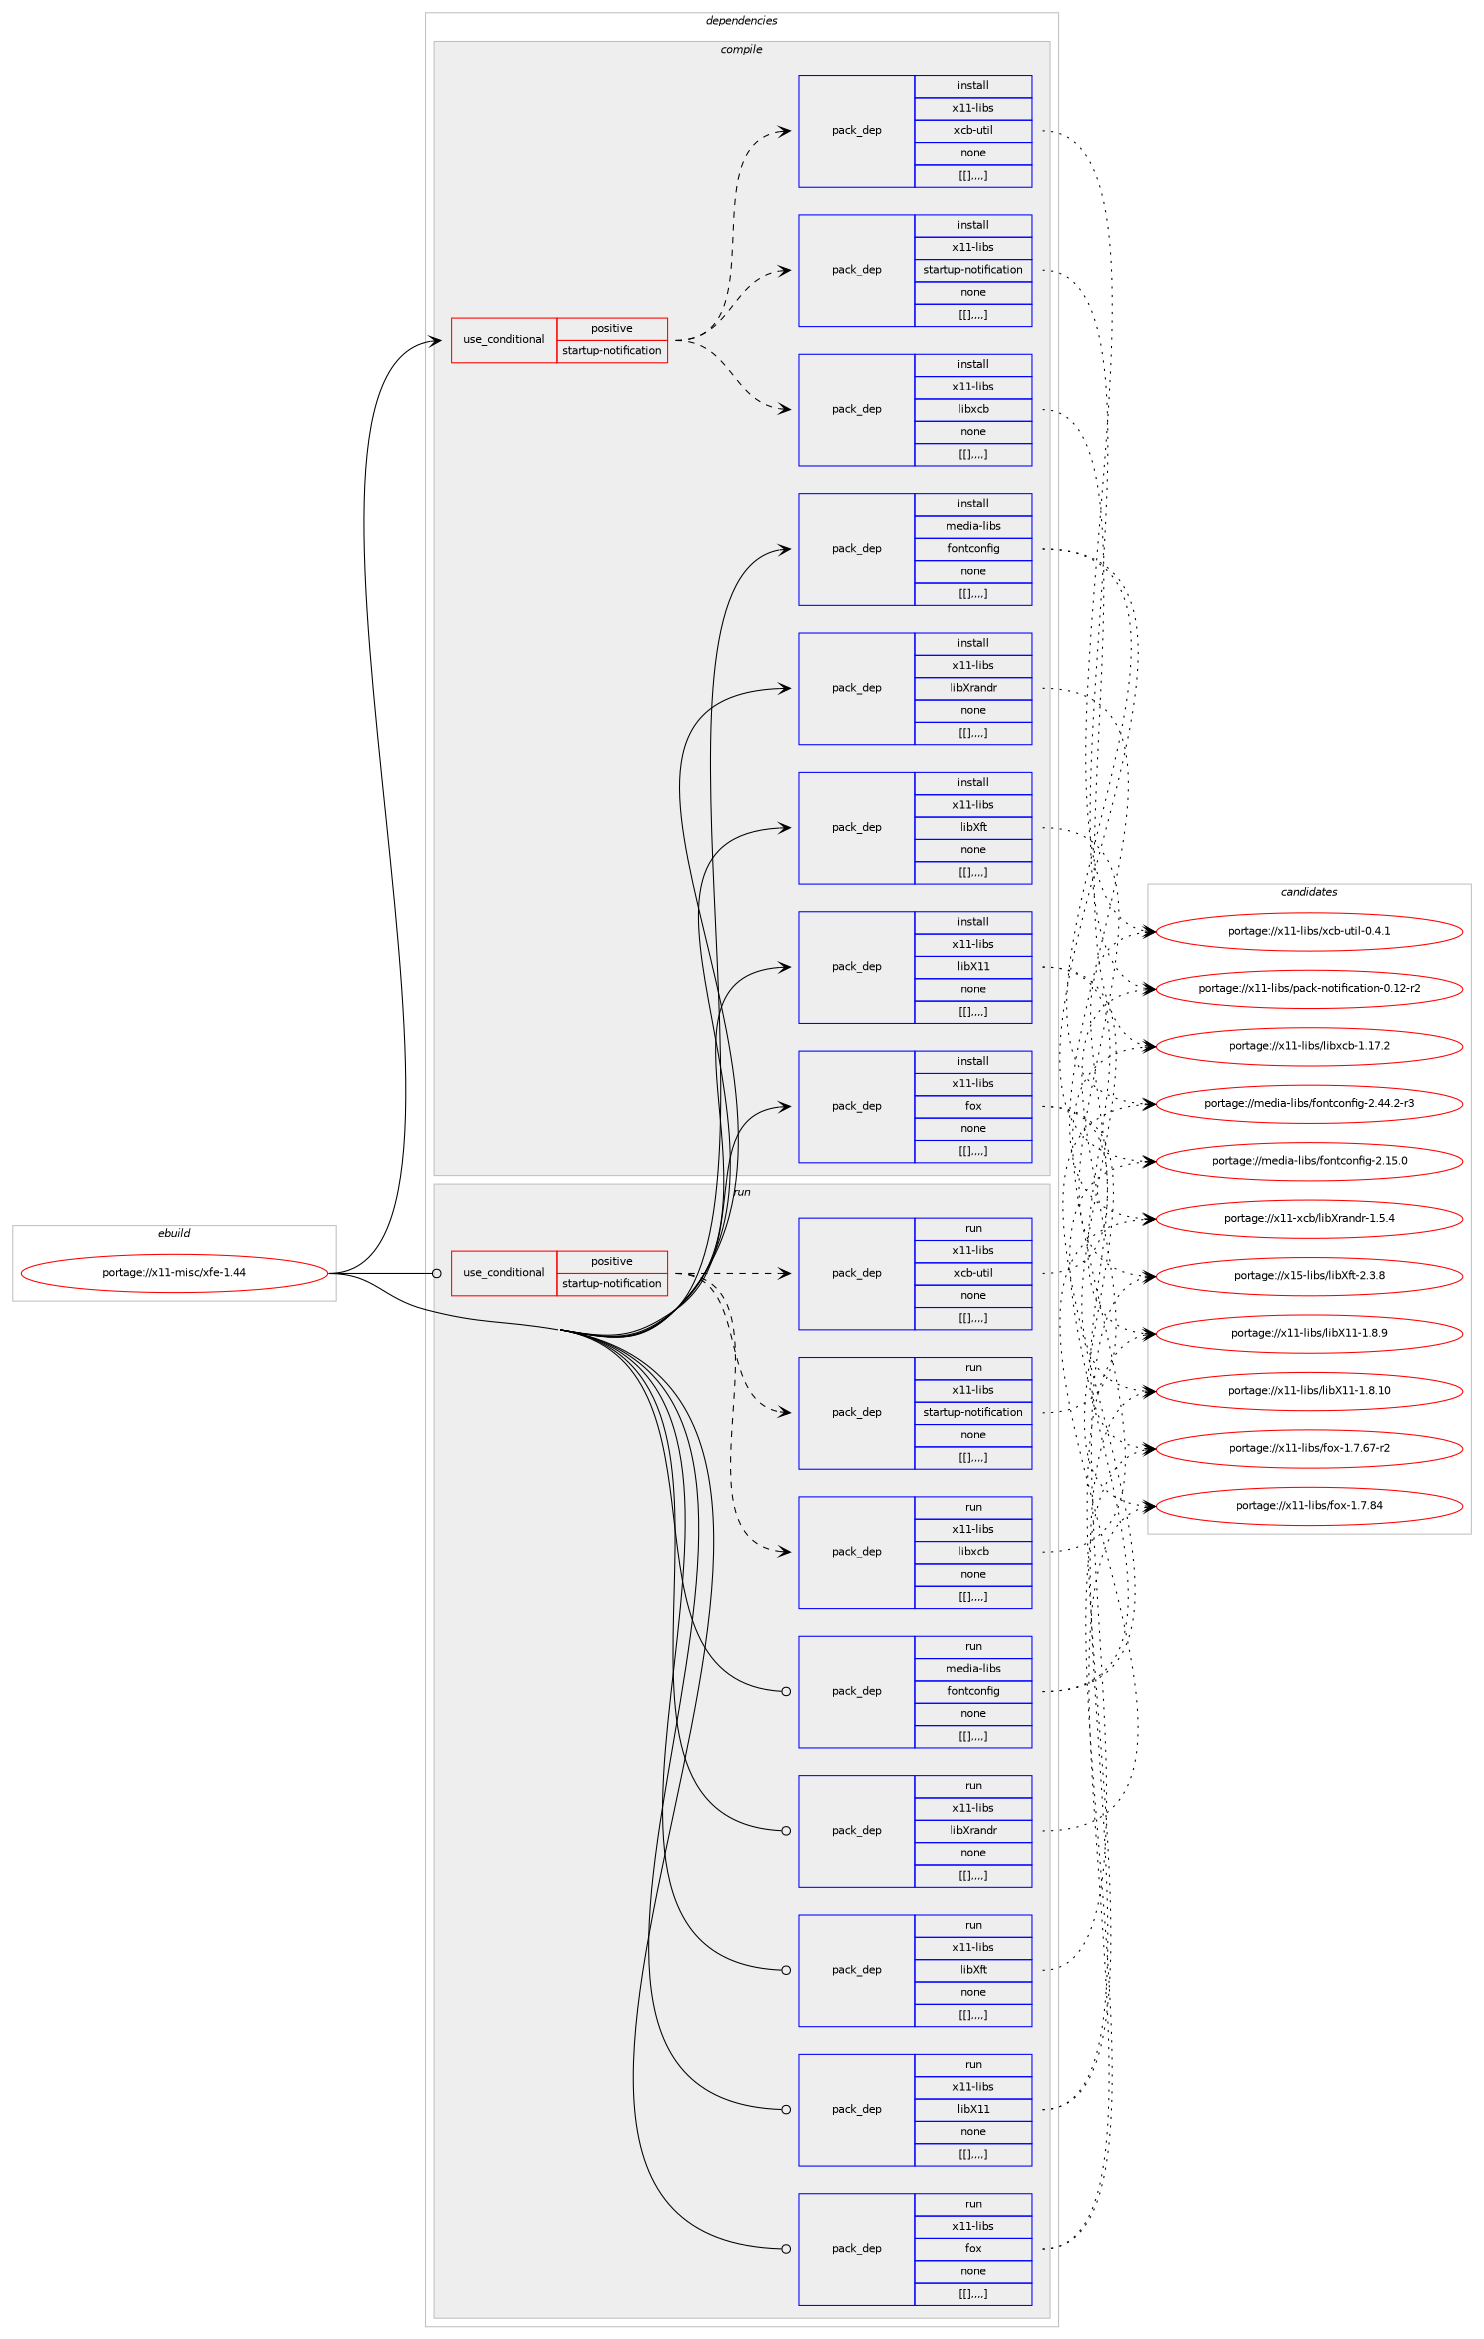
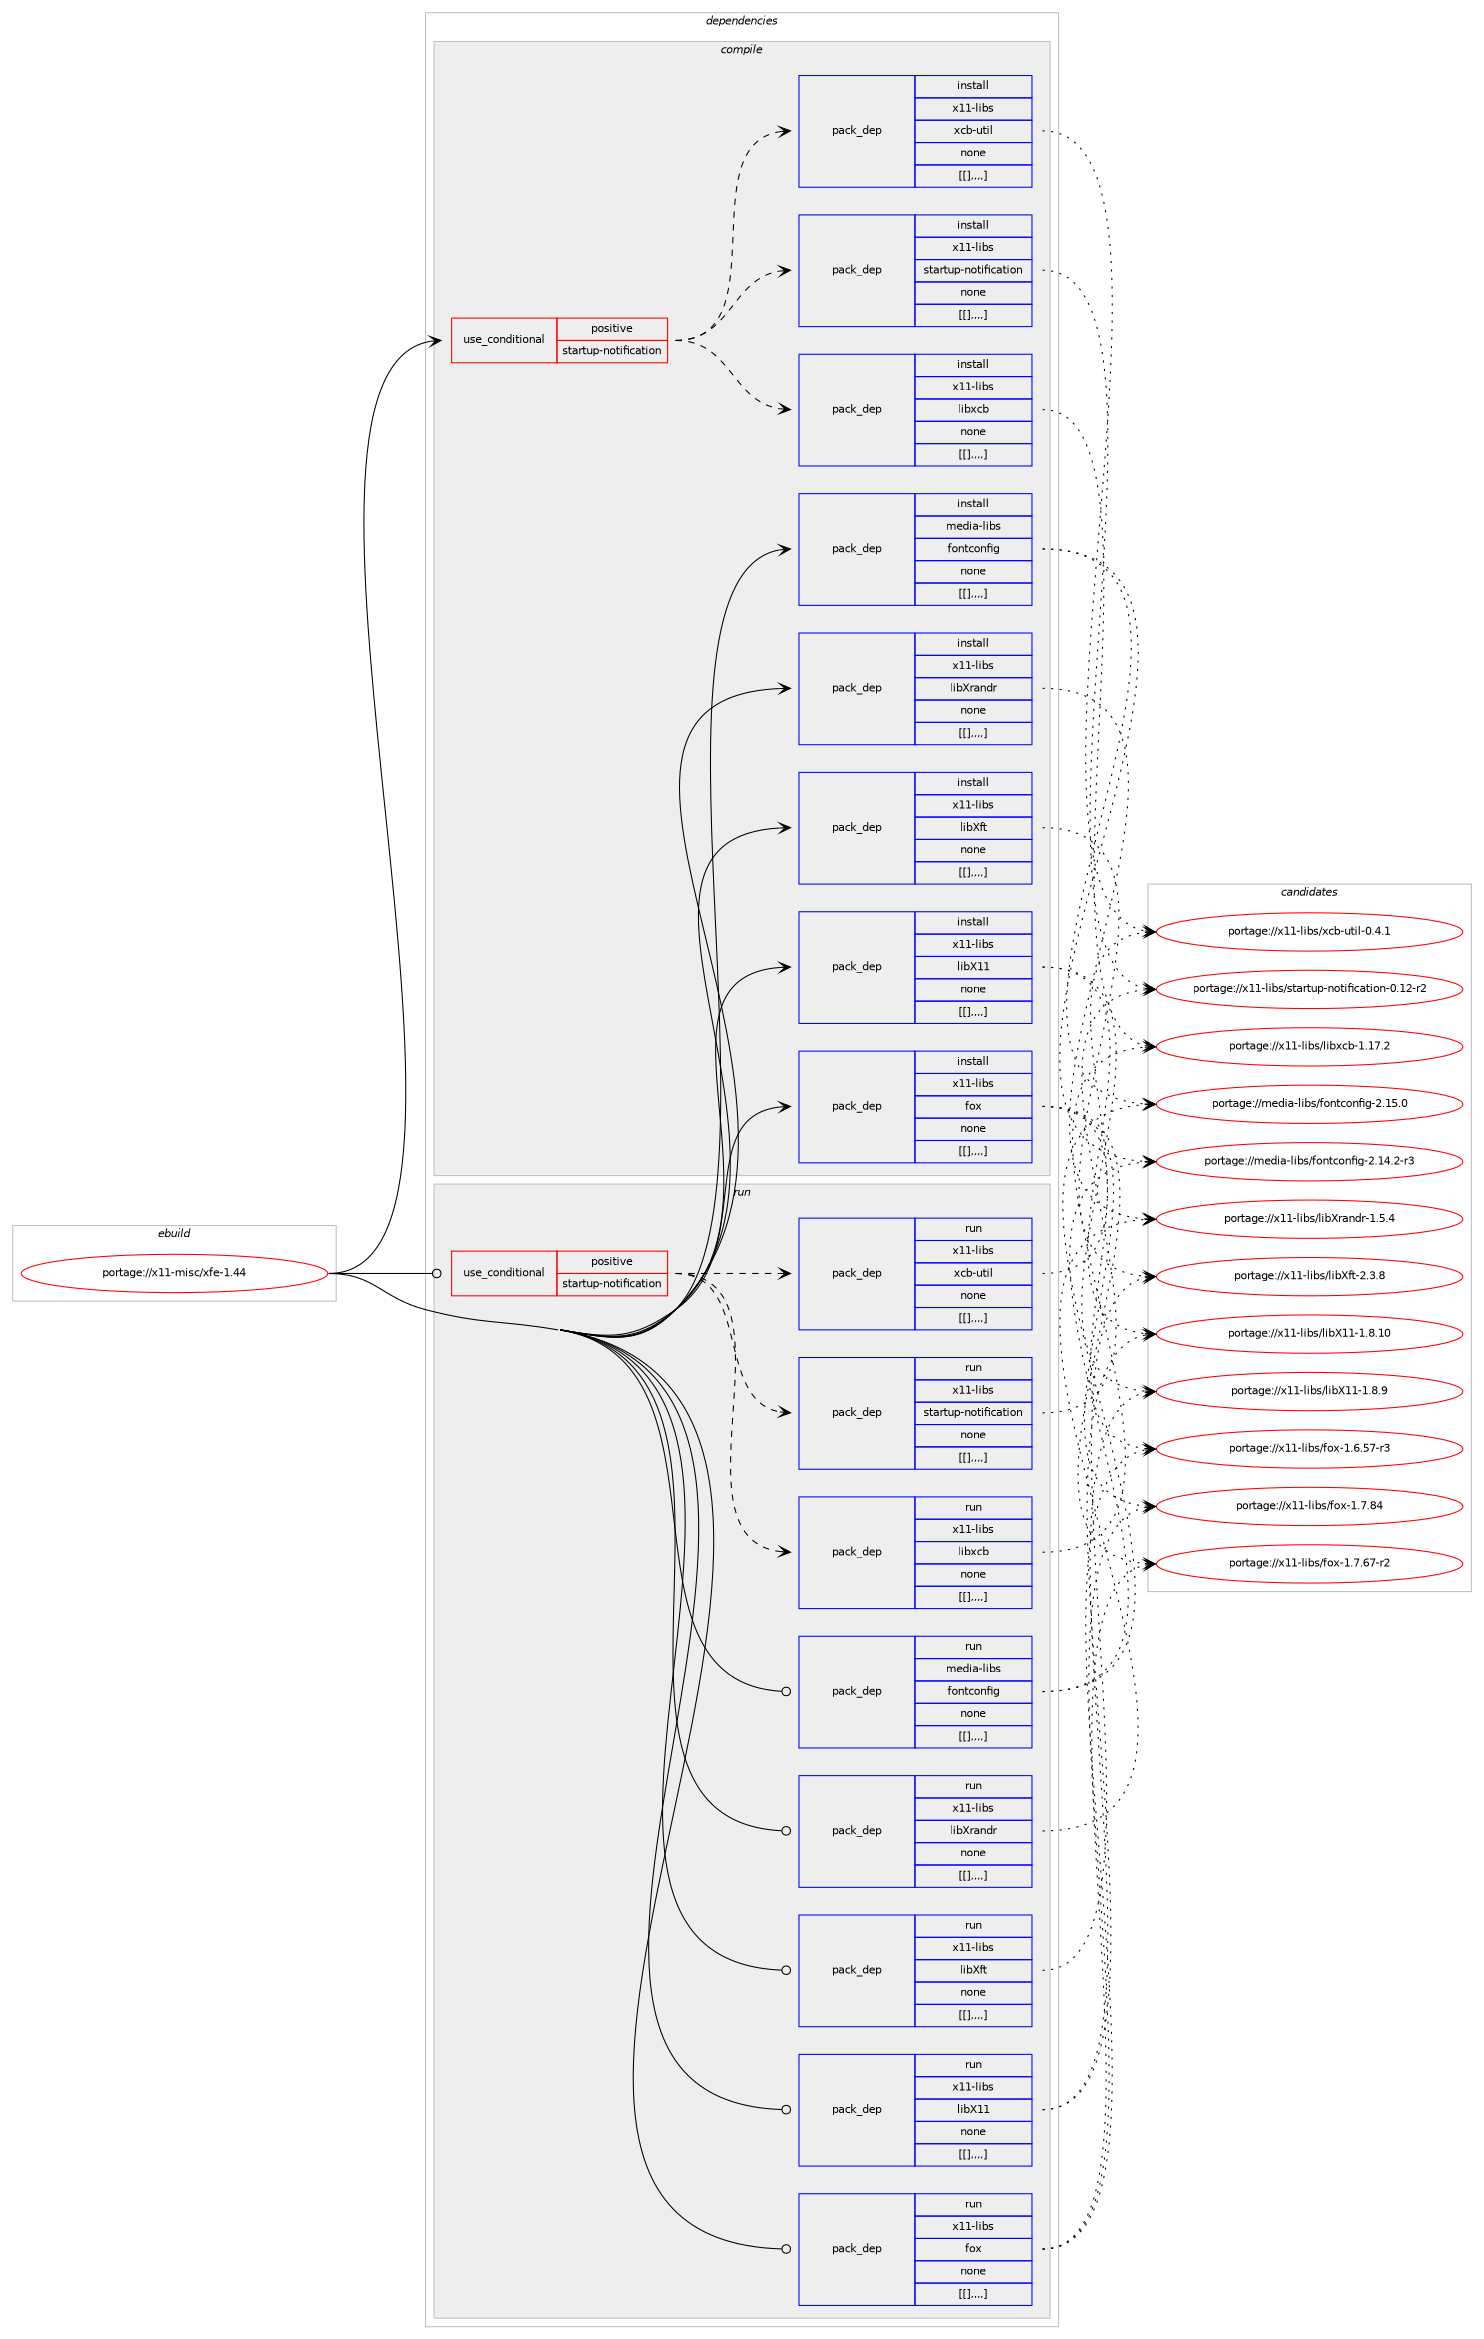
node "portage://x11-libs/pack-notification-0.12-r2": label "portage://x11-libs/pack-notification-0.12-r2" -> "portage://x11-libs/startup-notification-0.12-r2"
node "portage://media-libs/fontconfig-2.44.2-r3": label "portage://media-libs/fontconfig-2.44.2-r3" -> "portage://media-libs/fontconfig-2.14.2-r3"
node "portage://x11-xcb/libXrandr-1.5.4": label "portage://x11-xcb/libXrandr-1.5.4" -> "portage://x11-libs/libXrandr-1.5.4"
node "portage://x15-libs/libXft-2.3.8": label "portage://x15-libs/libXft-2.3.8" -> "portage://x11-libs/libXft-2.3.8"
node "portage://x11-libs/fox-1.6.57-r3": added
